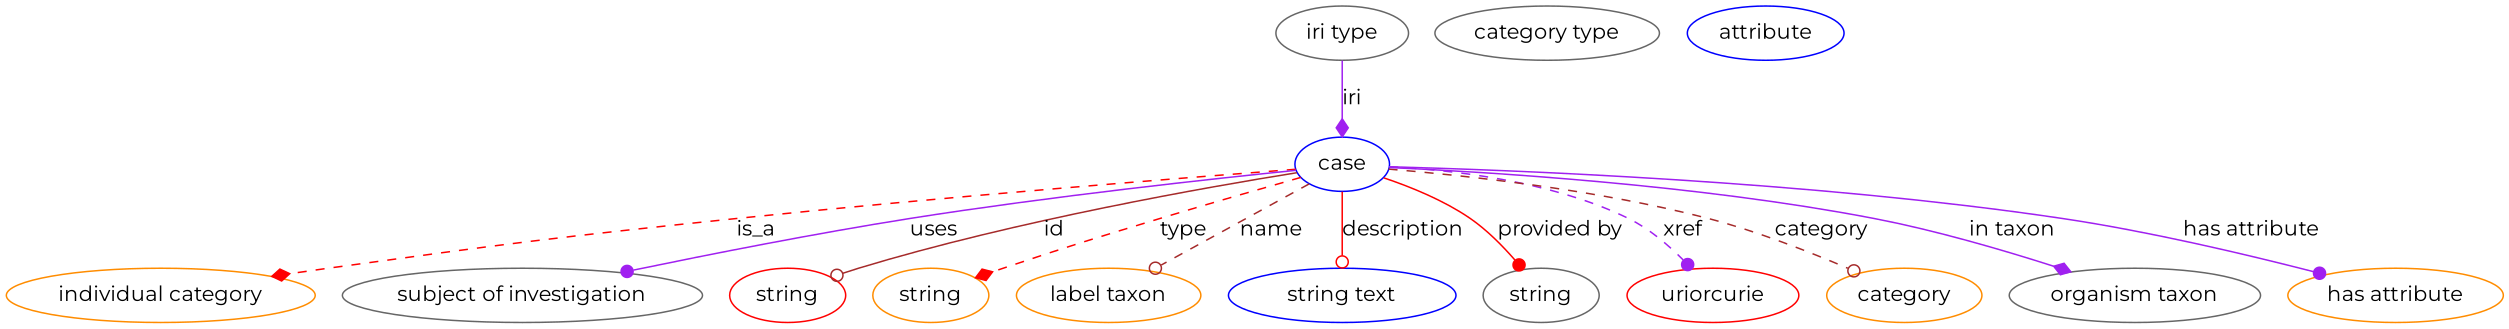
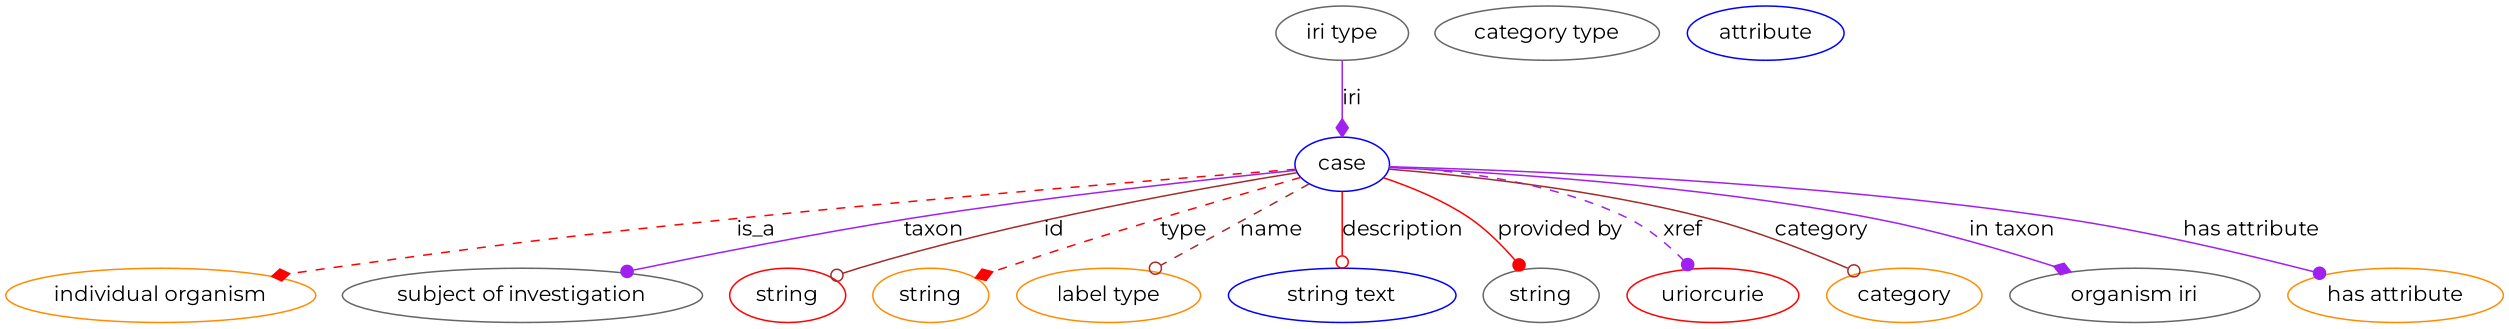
edge "case" -> "category": style dashed -> solid
edge "case" -> "subject of investigation": label "uses" -> "taxon"
node "individual category": label "individual category" -> "individual organism"
node "label taxon": label "label taxon" -> "label type"
node "organism taxon": label "organism taxon" -> "organism iri"
